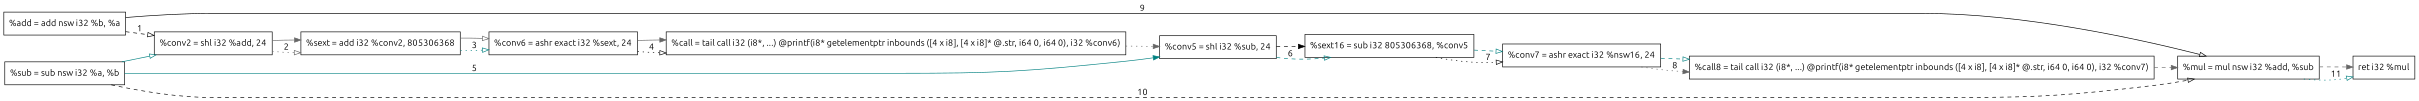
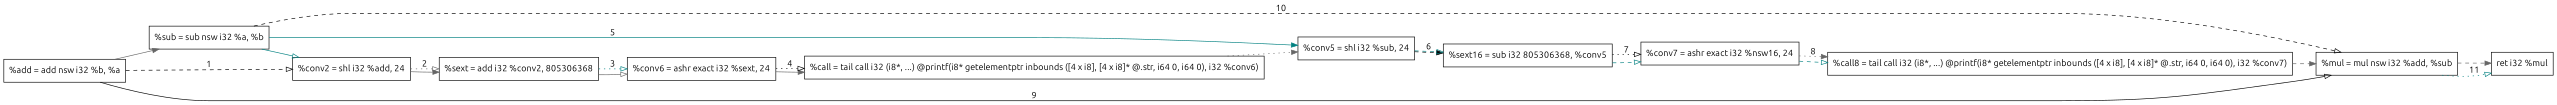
edge "%add = add nsw i32 %b, %a" -> "%sub = sub nsw i32 %a, %b": added
